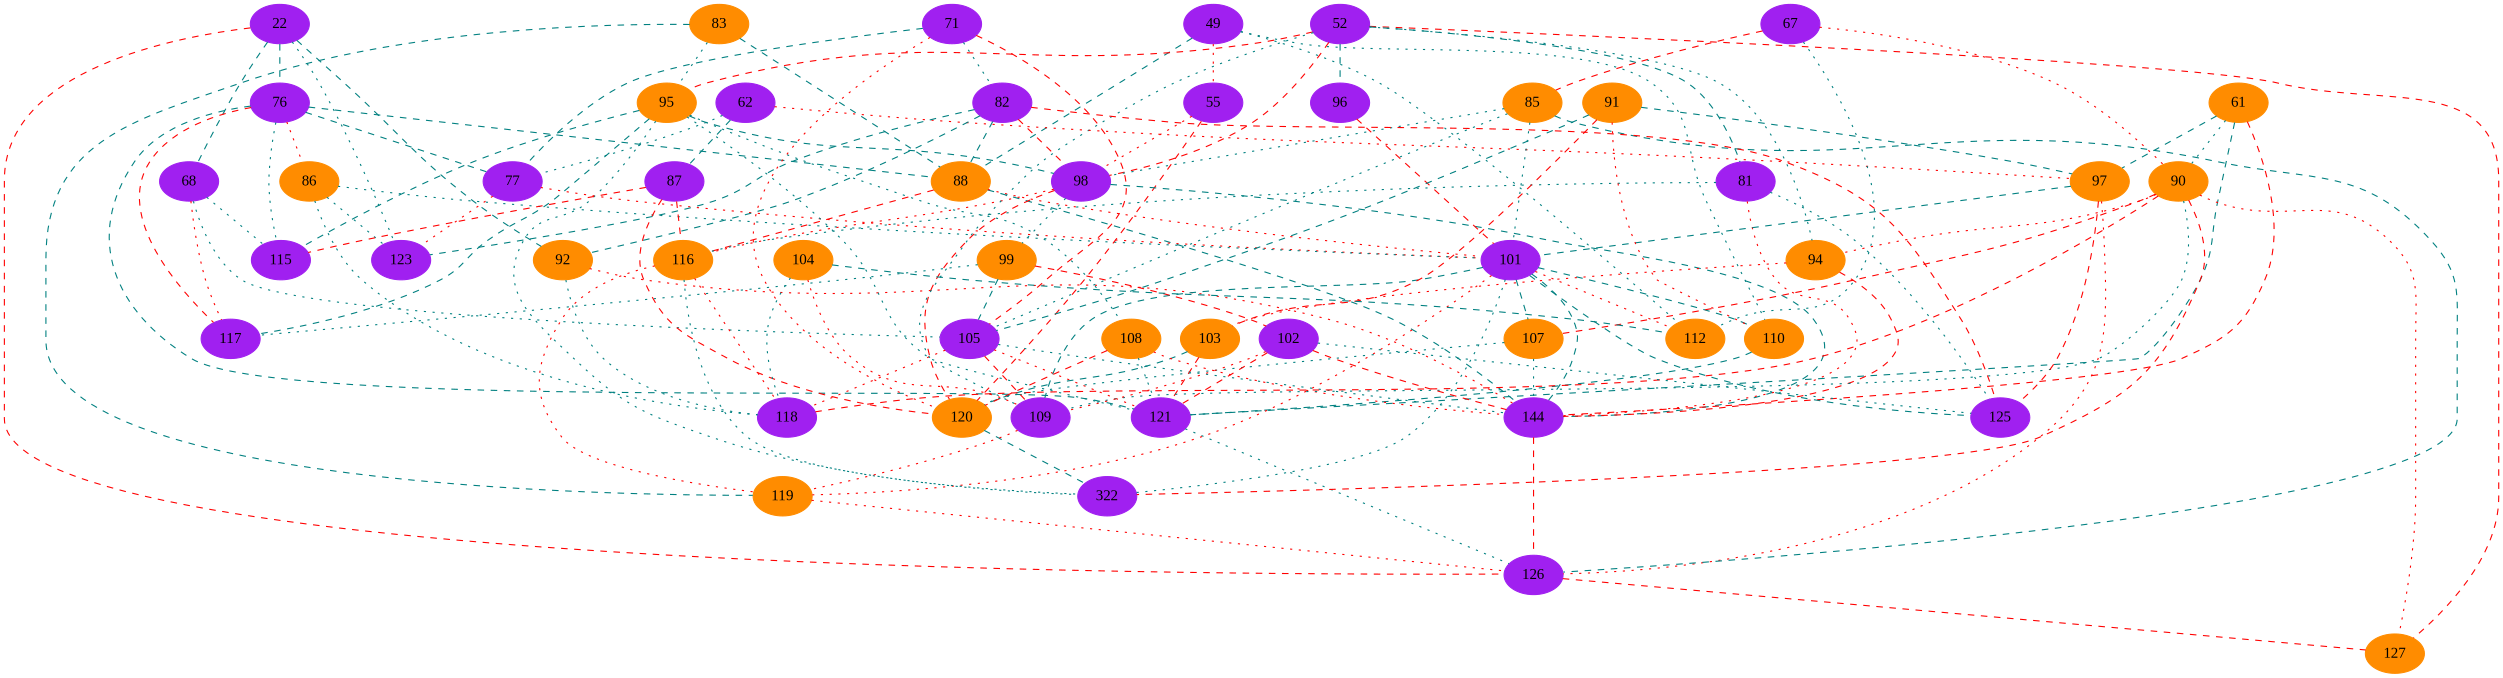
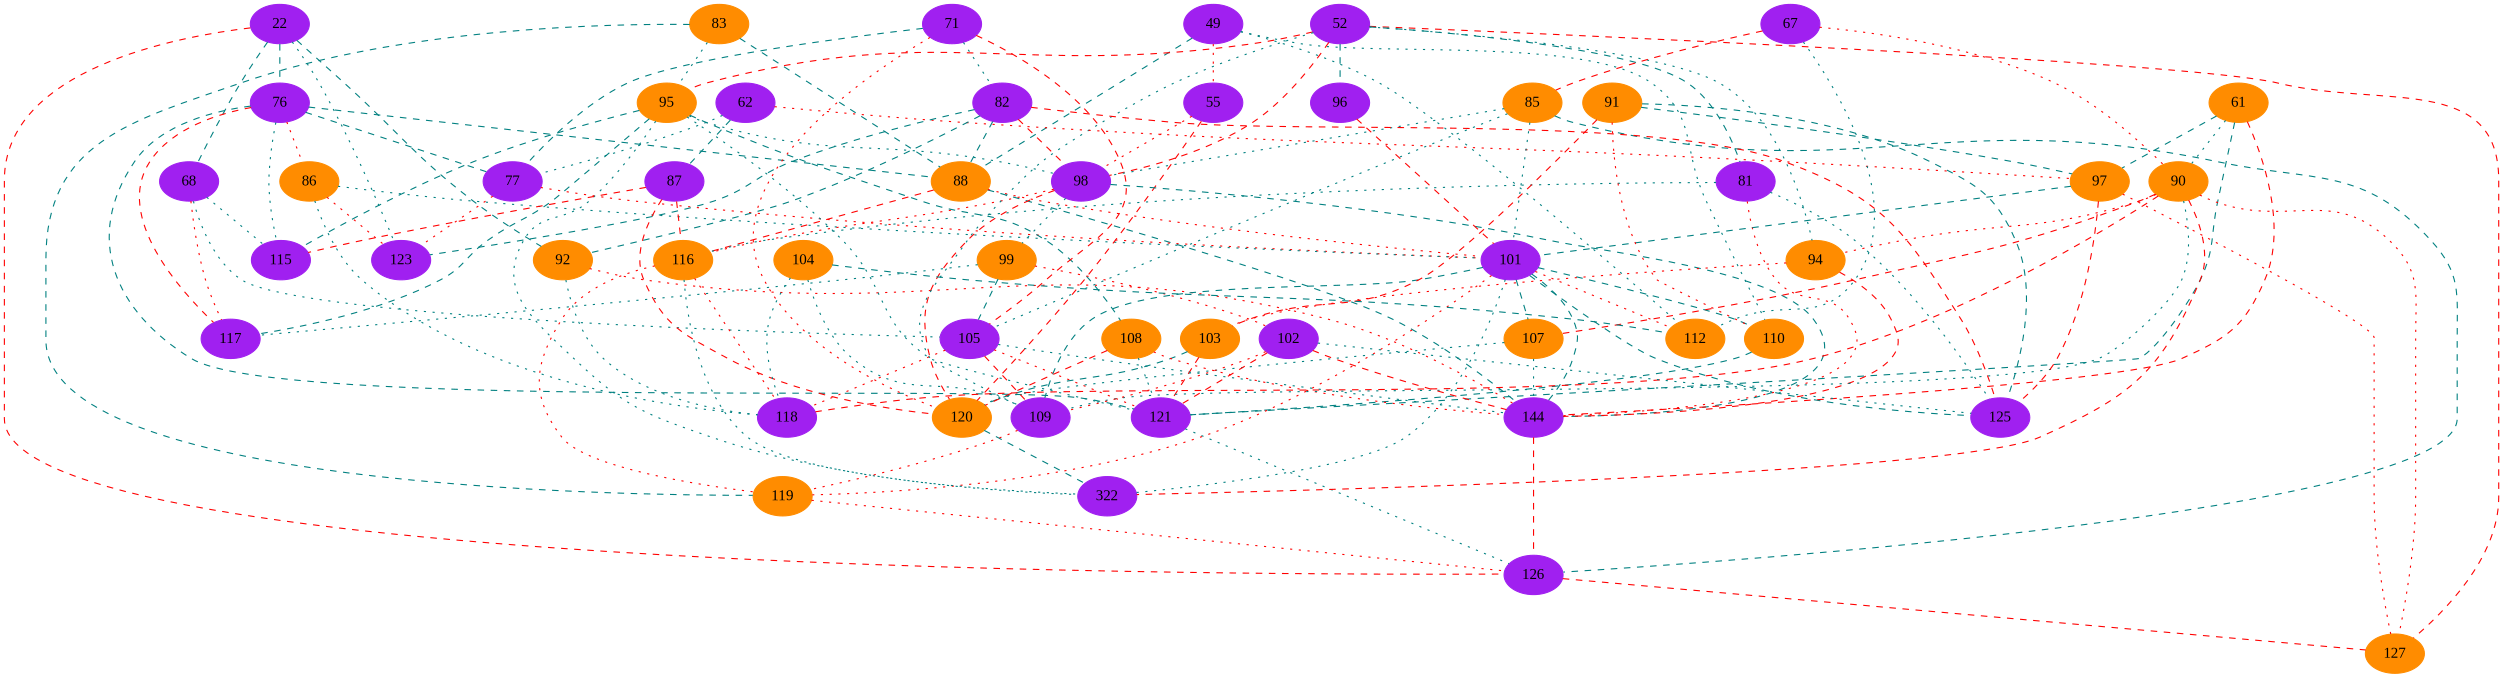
edge "95" -- "98": style dashed -> dotted
edge "95" -- "108": style dotted -> dashed
edge "86" -- "123": color teal -> red
edge "91" -- "105": now "91" -- "125"
edge "99" -- "102": style dashed -> dotted
edge "104" -- "109": color red -> teal
edge "97" -- "126": now "97" -- "127"
